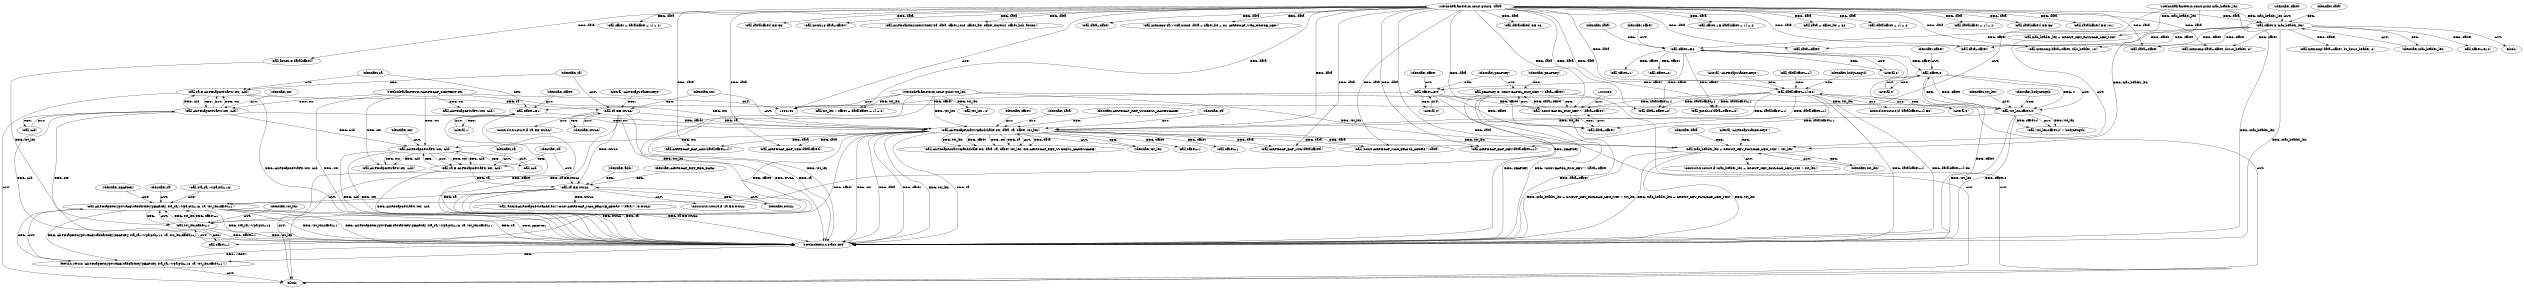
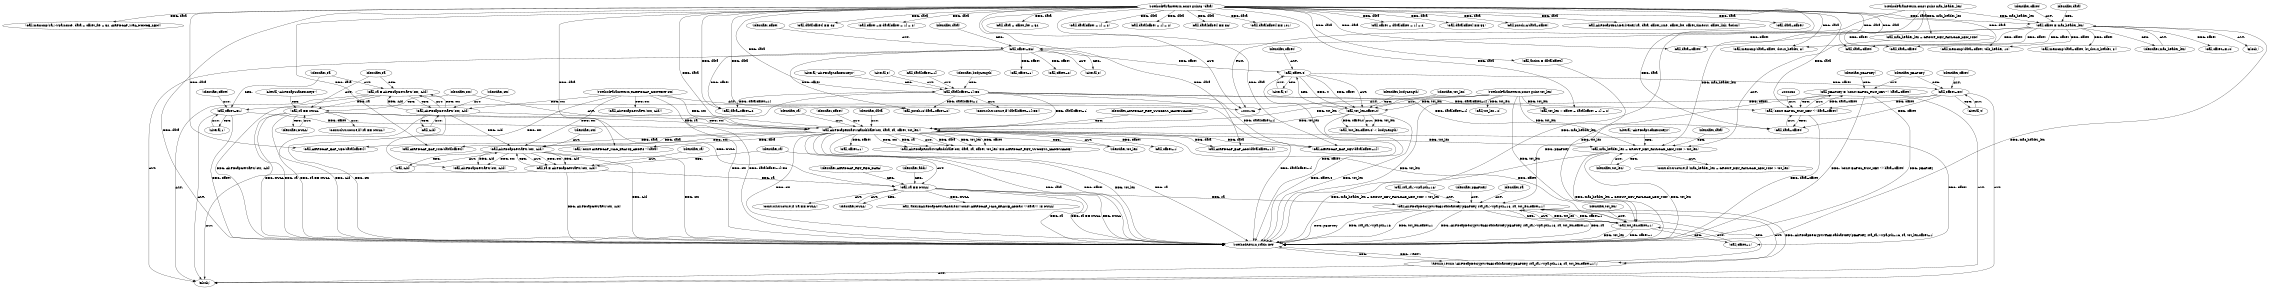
edge "(MethodParameterIn,const guint mac_header_len)" -> "1000146": label "AST: " -> "RSN: "
edge "(Call,data[offset+1])" -> "(Call,data[offset+1]!=3)": label "CFG: " -> "AST: "
edge "(Call,data[offset+1]!=3)" -> "(Literal,3)": removed, label "CFG:"
